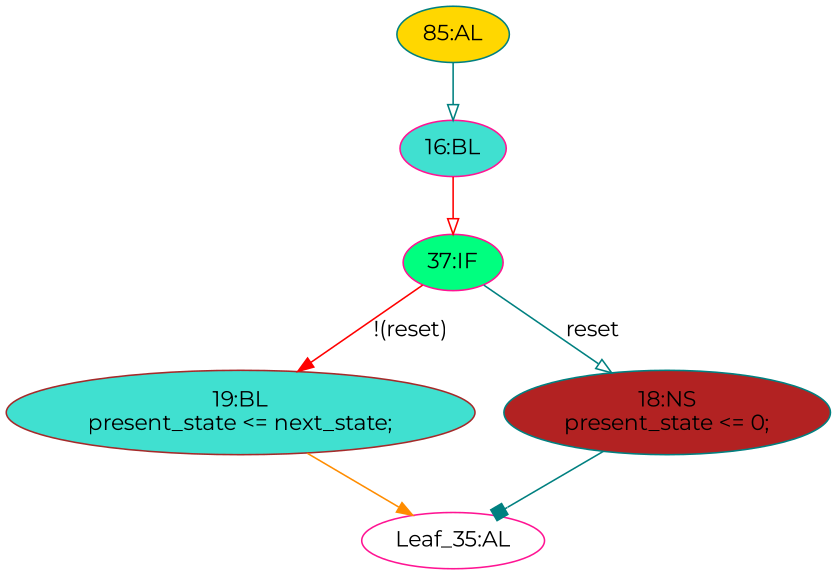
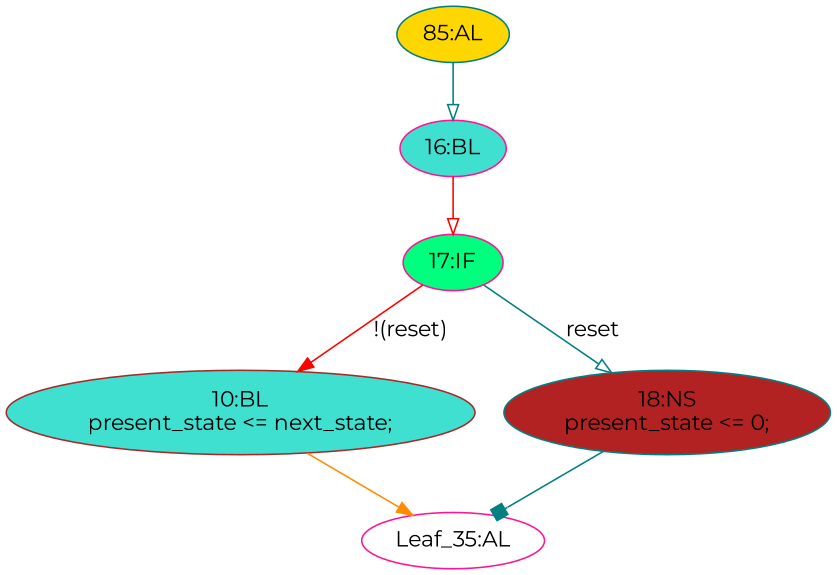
node "37:IF": label "37:IF" -> "17:IF"
node "19:BL present_state <= next_state;": label "19:BL present_state <= next_state;" -> "10:BL present_state <= next_state;"
